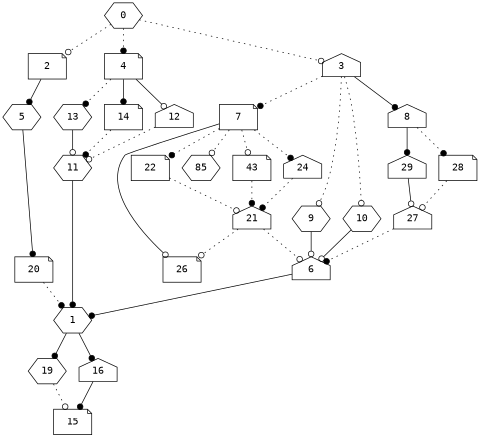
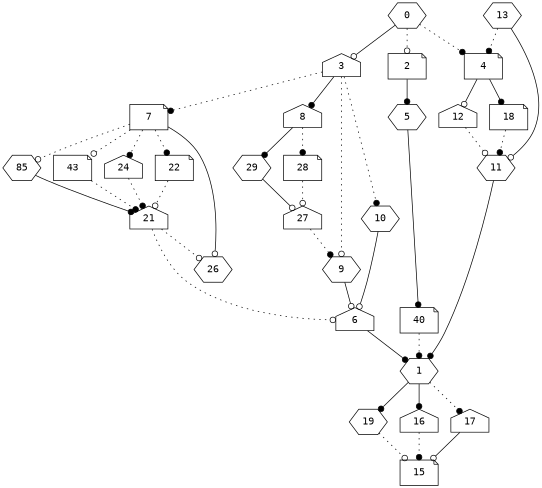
edge "0" -> "3": style dotted -> solid
edge "4" -> "13": reversed
node "14": label "14" -> "18"
edge "3" -> "10": arrowhead odot -> dot
node "29": shape house -> hexagon
edge "85" -> "21": added
edge "27" -> "6": now "27" -> "9"
node "20": label "20" -> "40"
node "26": shape note -> hexagon
edge "16" -> "15": style solid -> dotted
node "17": added
